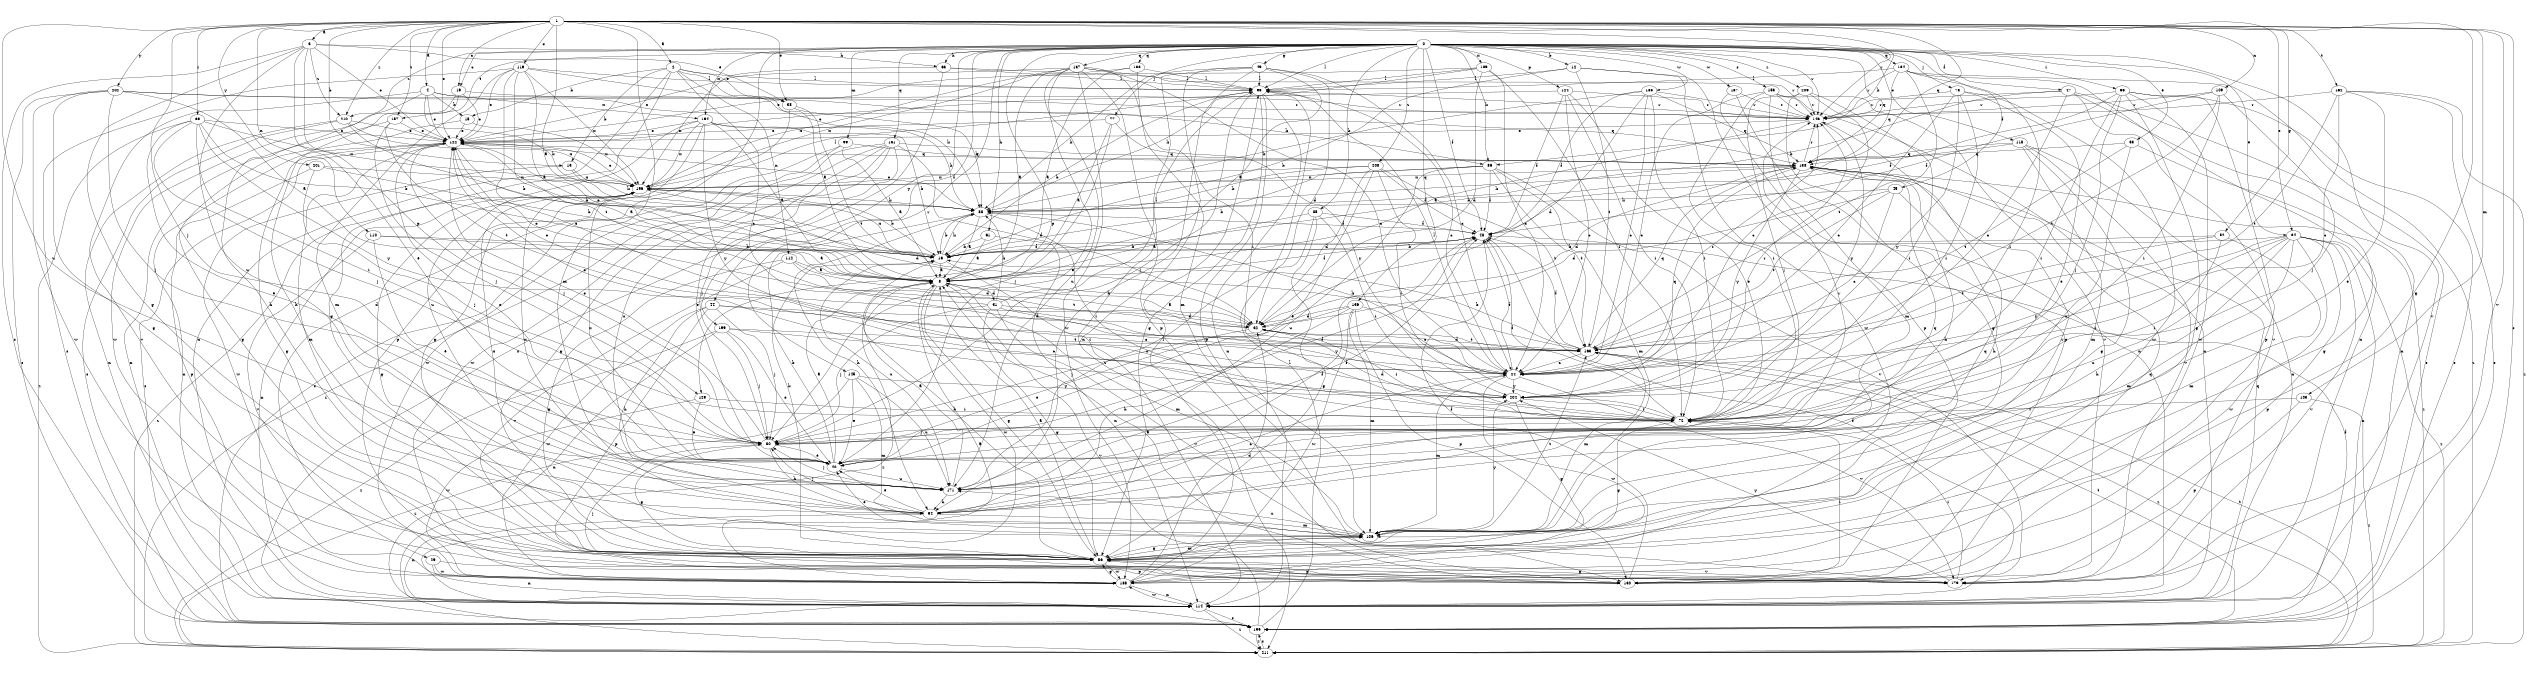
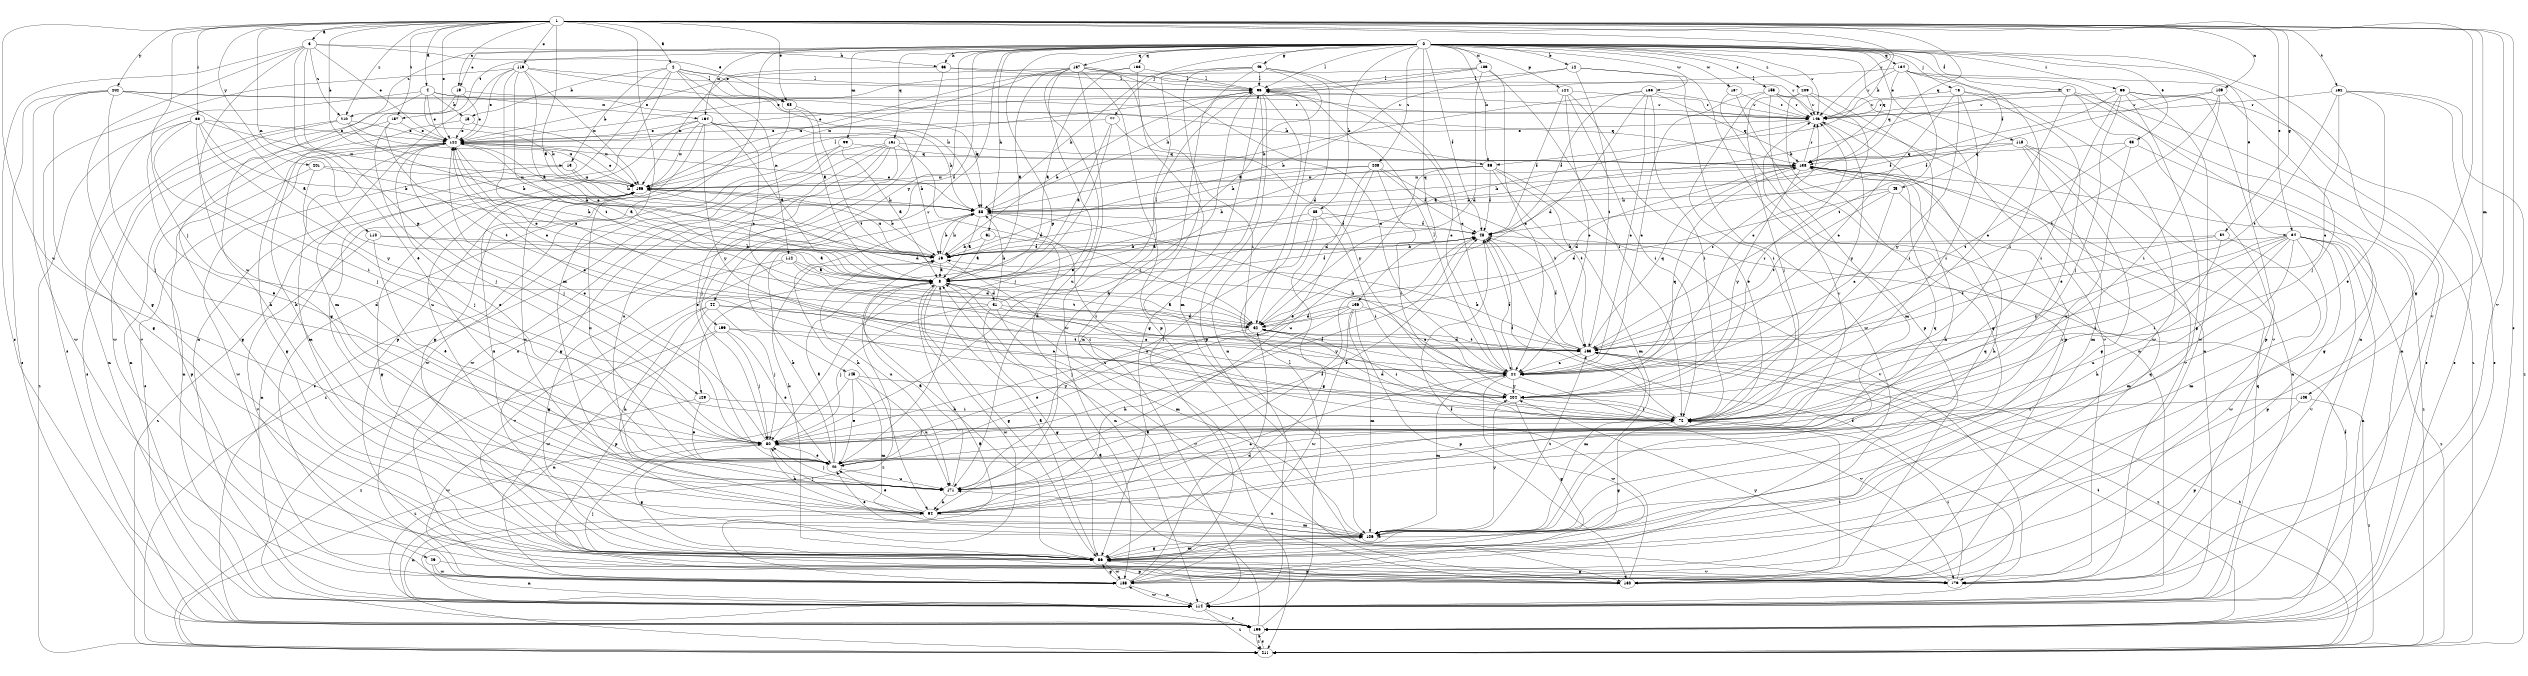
edge "155" -> "8": label "v" -> "a"
